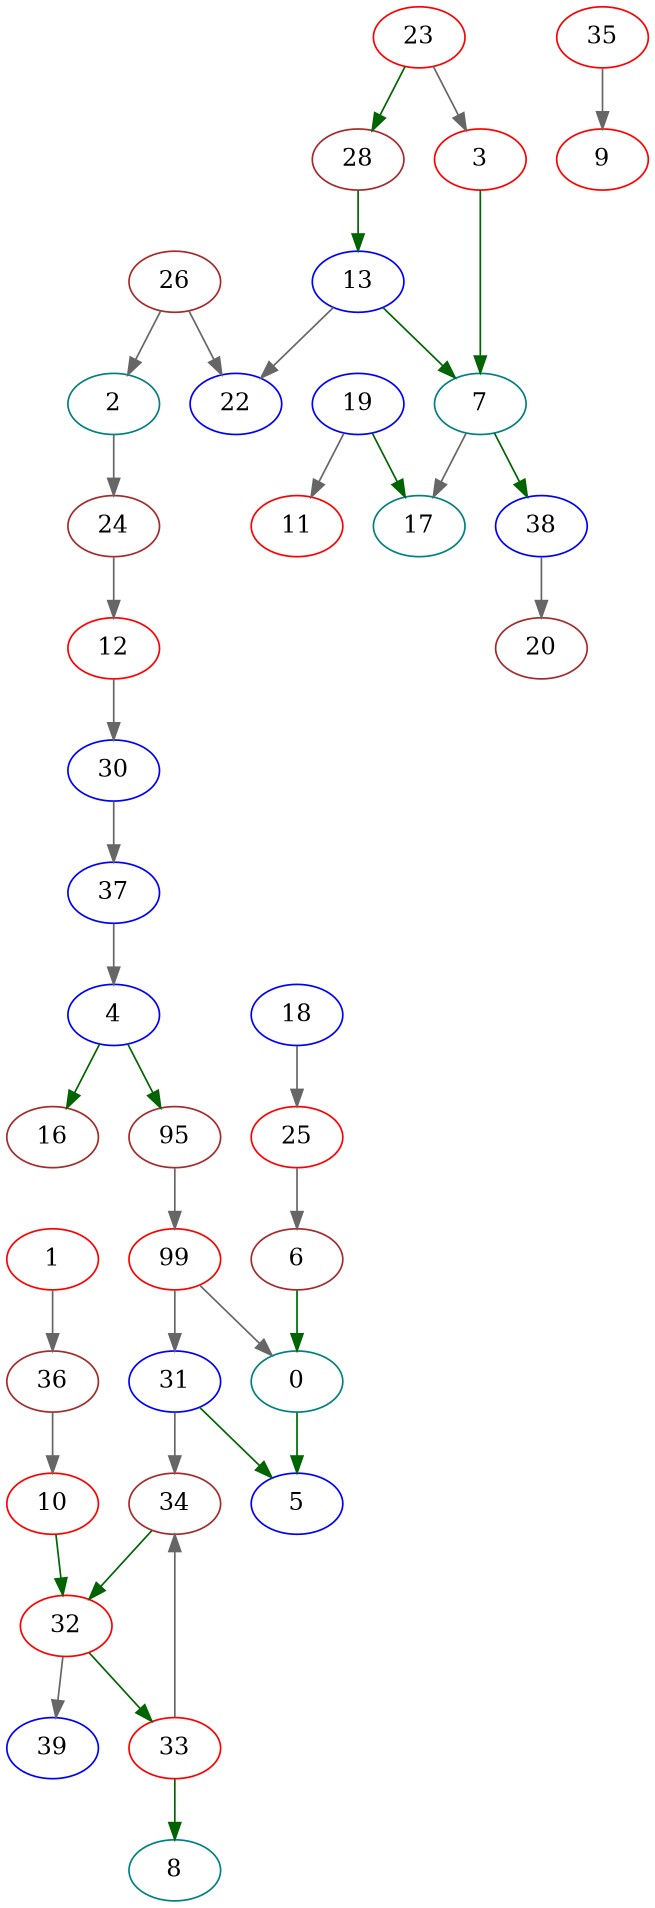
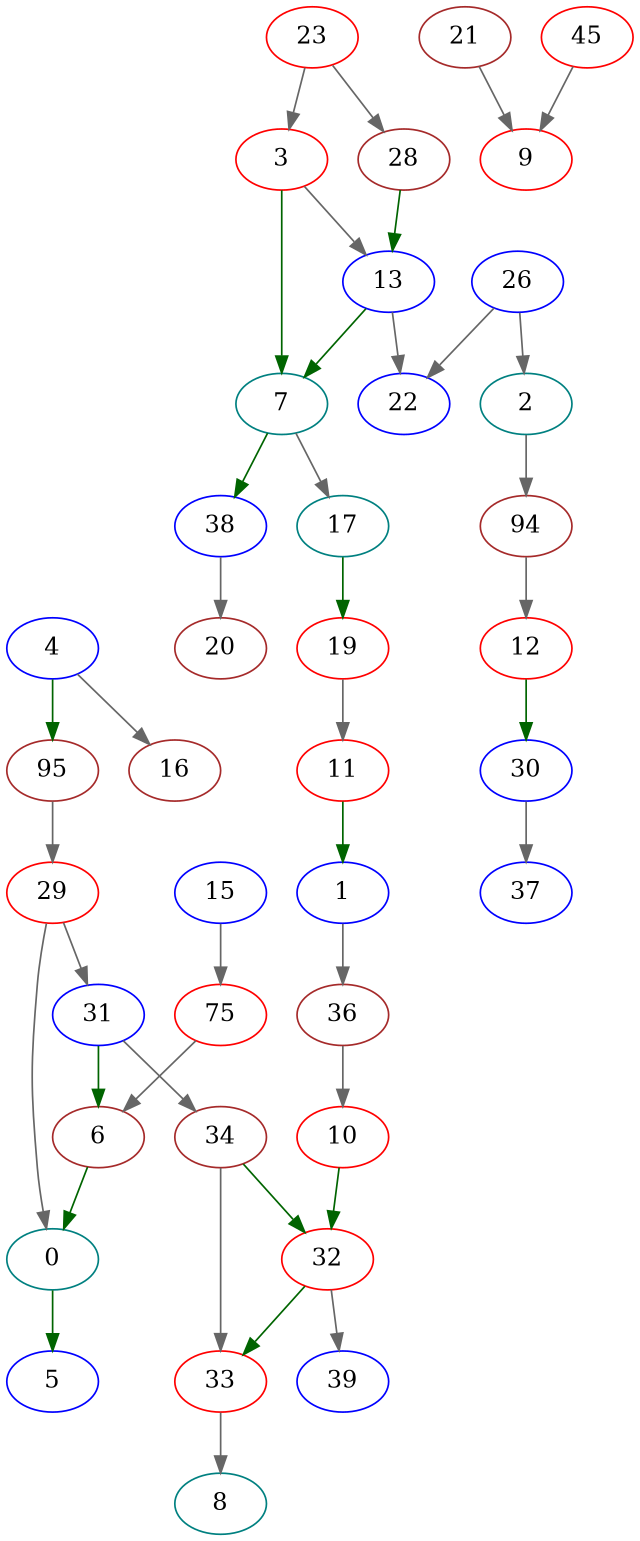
node "21": added
node "35": label "35" -> "45"
edge "23" -> "28": color darkgreen -> gray40
edge "3" -> "13": added
node "26": color brown -> blue
node "19": color blue -> red
edge "19" -> "17": reversed
node "24": label "24" -> "94"
edge "12" -> "30": color gray40 -> darkgreen
edge "11" -> "1": added
edge "37" -> "4": removed
node "18": label "18" -> "15"
edge "4" -> "16": color darkgreen -> gray40
node "25": label "25" -> "75"
node "1": color red -> blue
node "99": label "99" -> "29"
edge "31" -> "5": now "31" -> "6"
edge "33" -> "34": reversed
edge "33" -> "8": color darkgreen -> gray40
